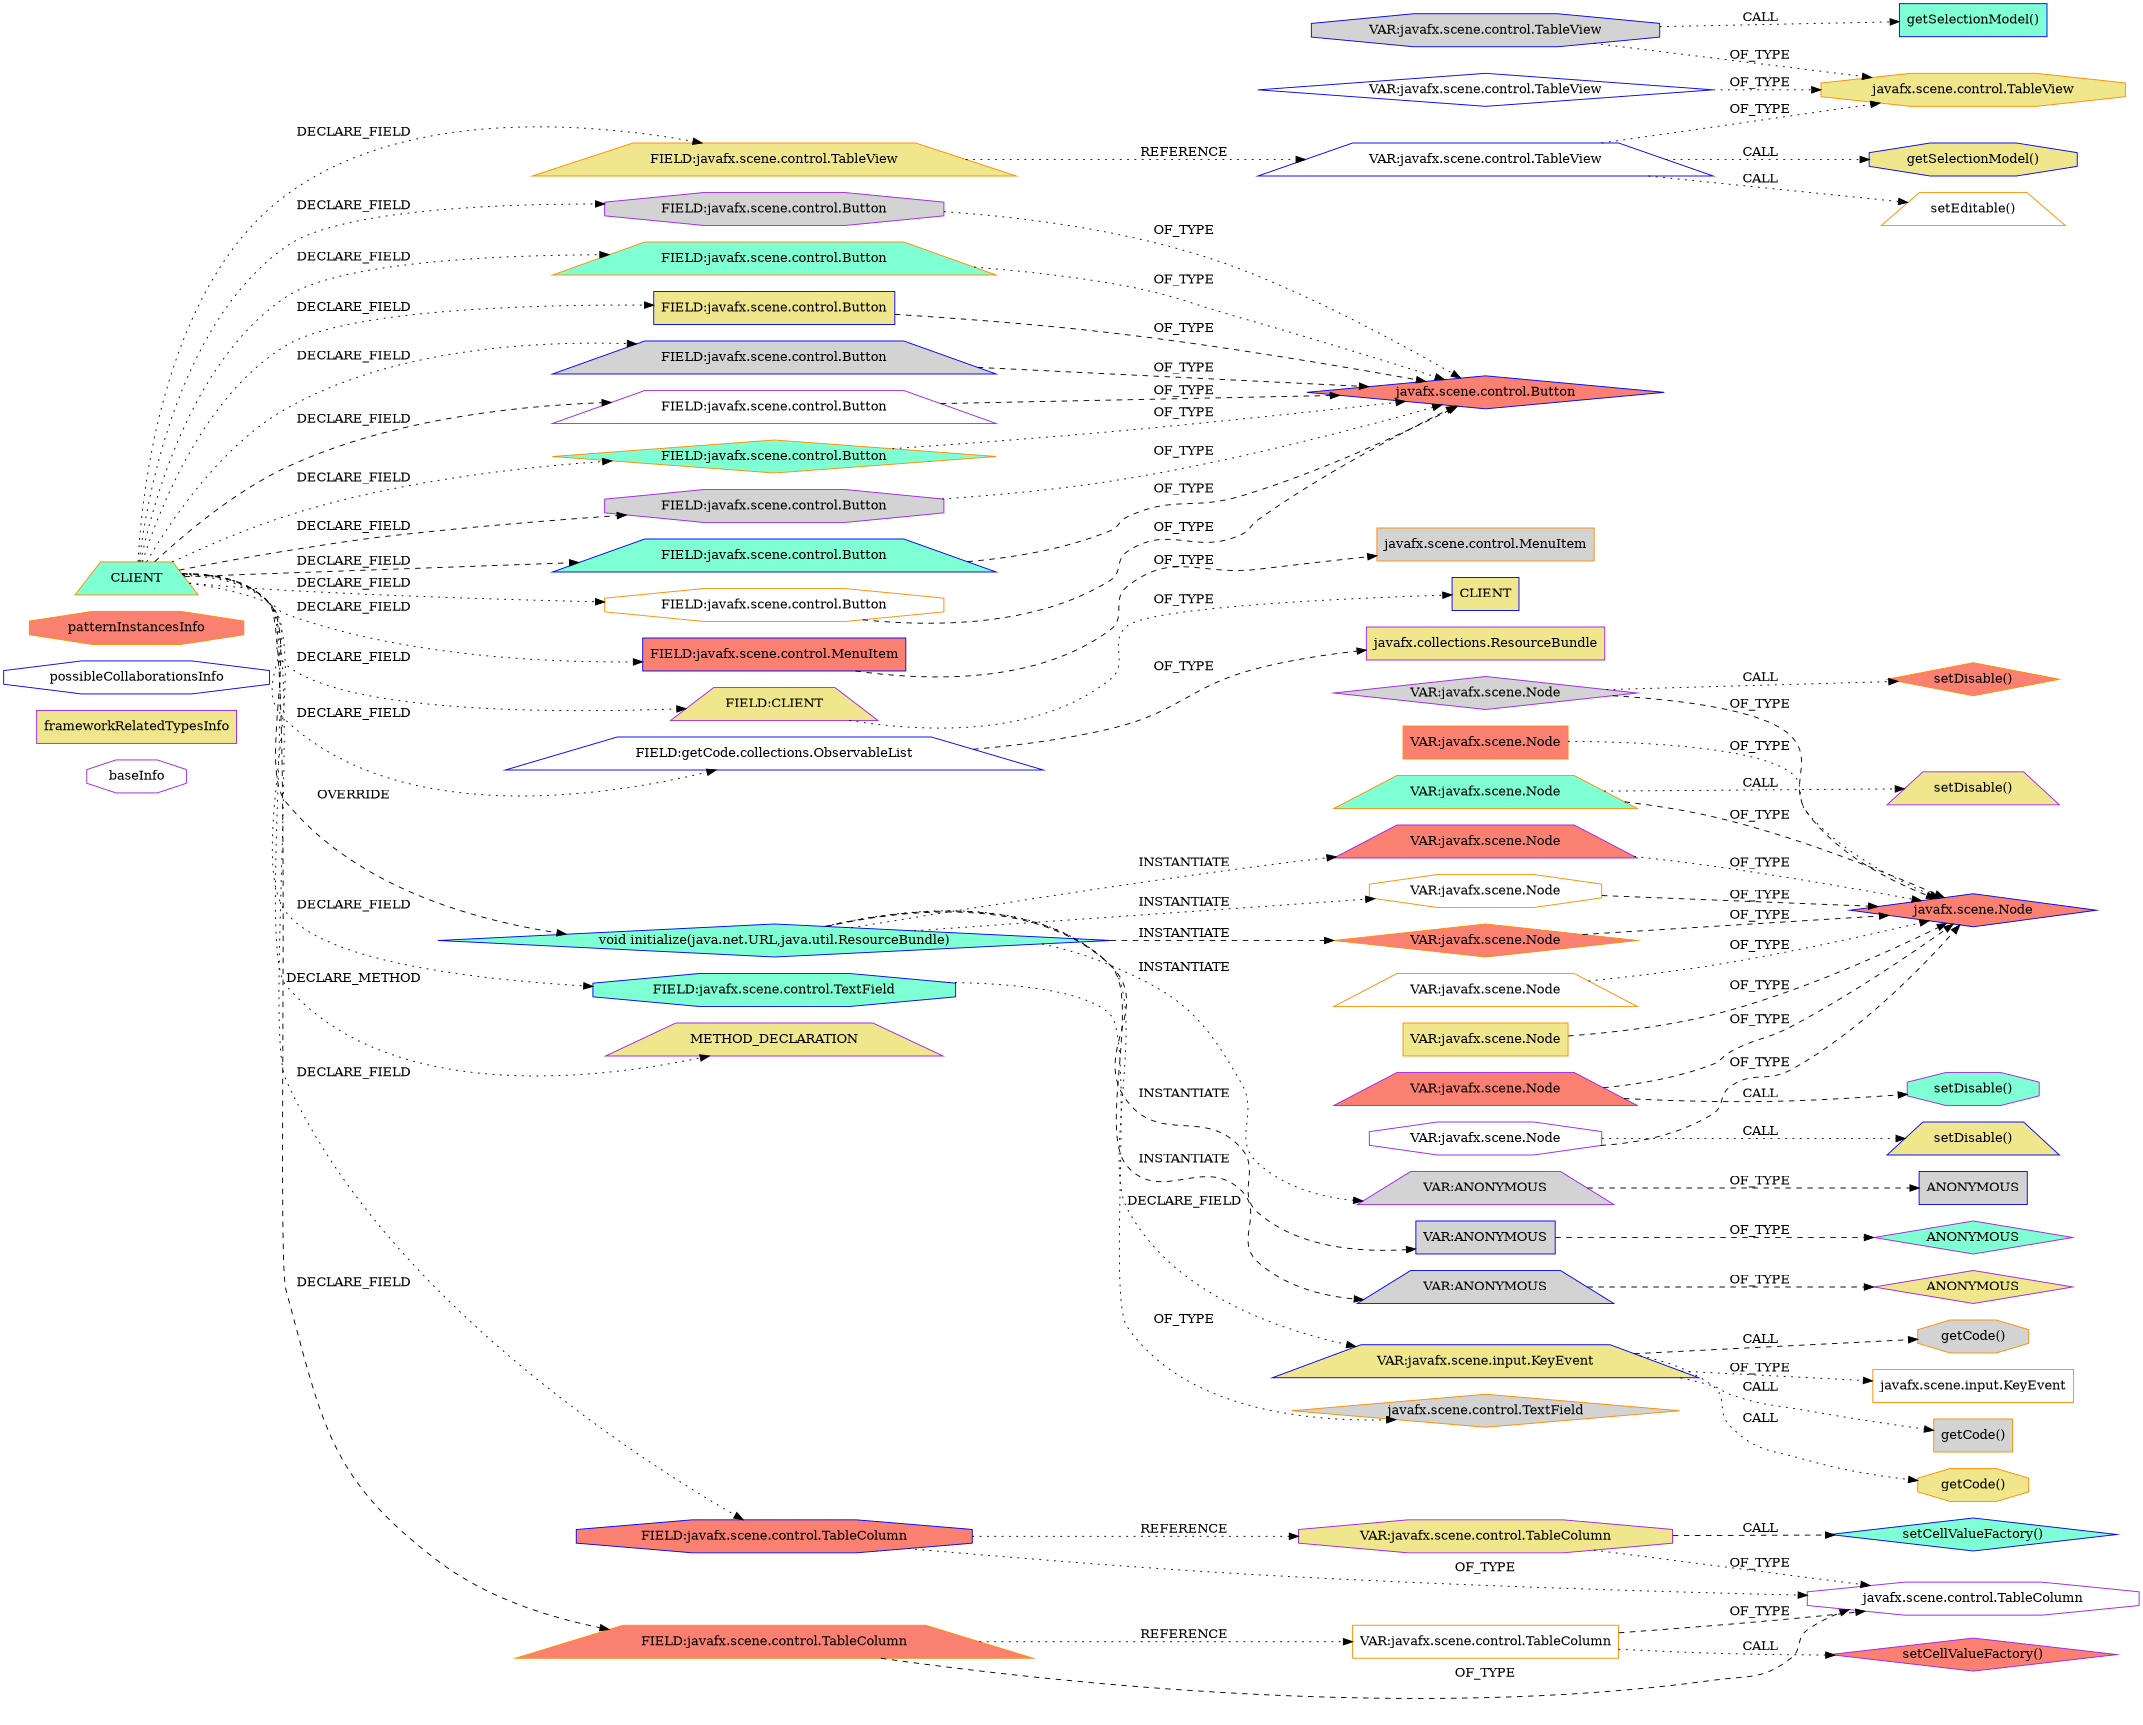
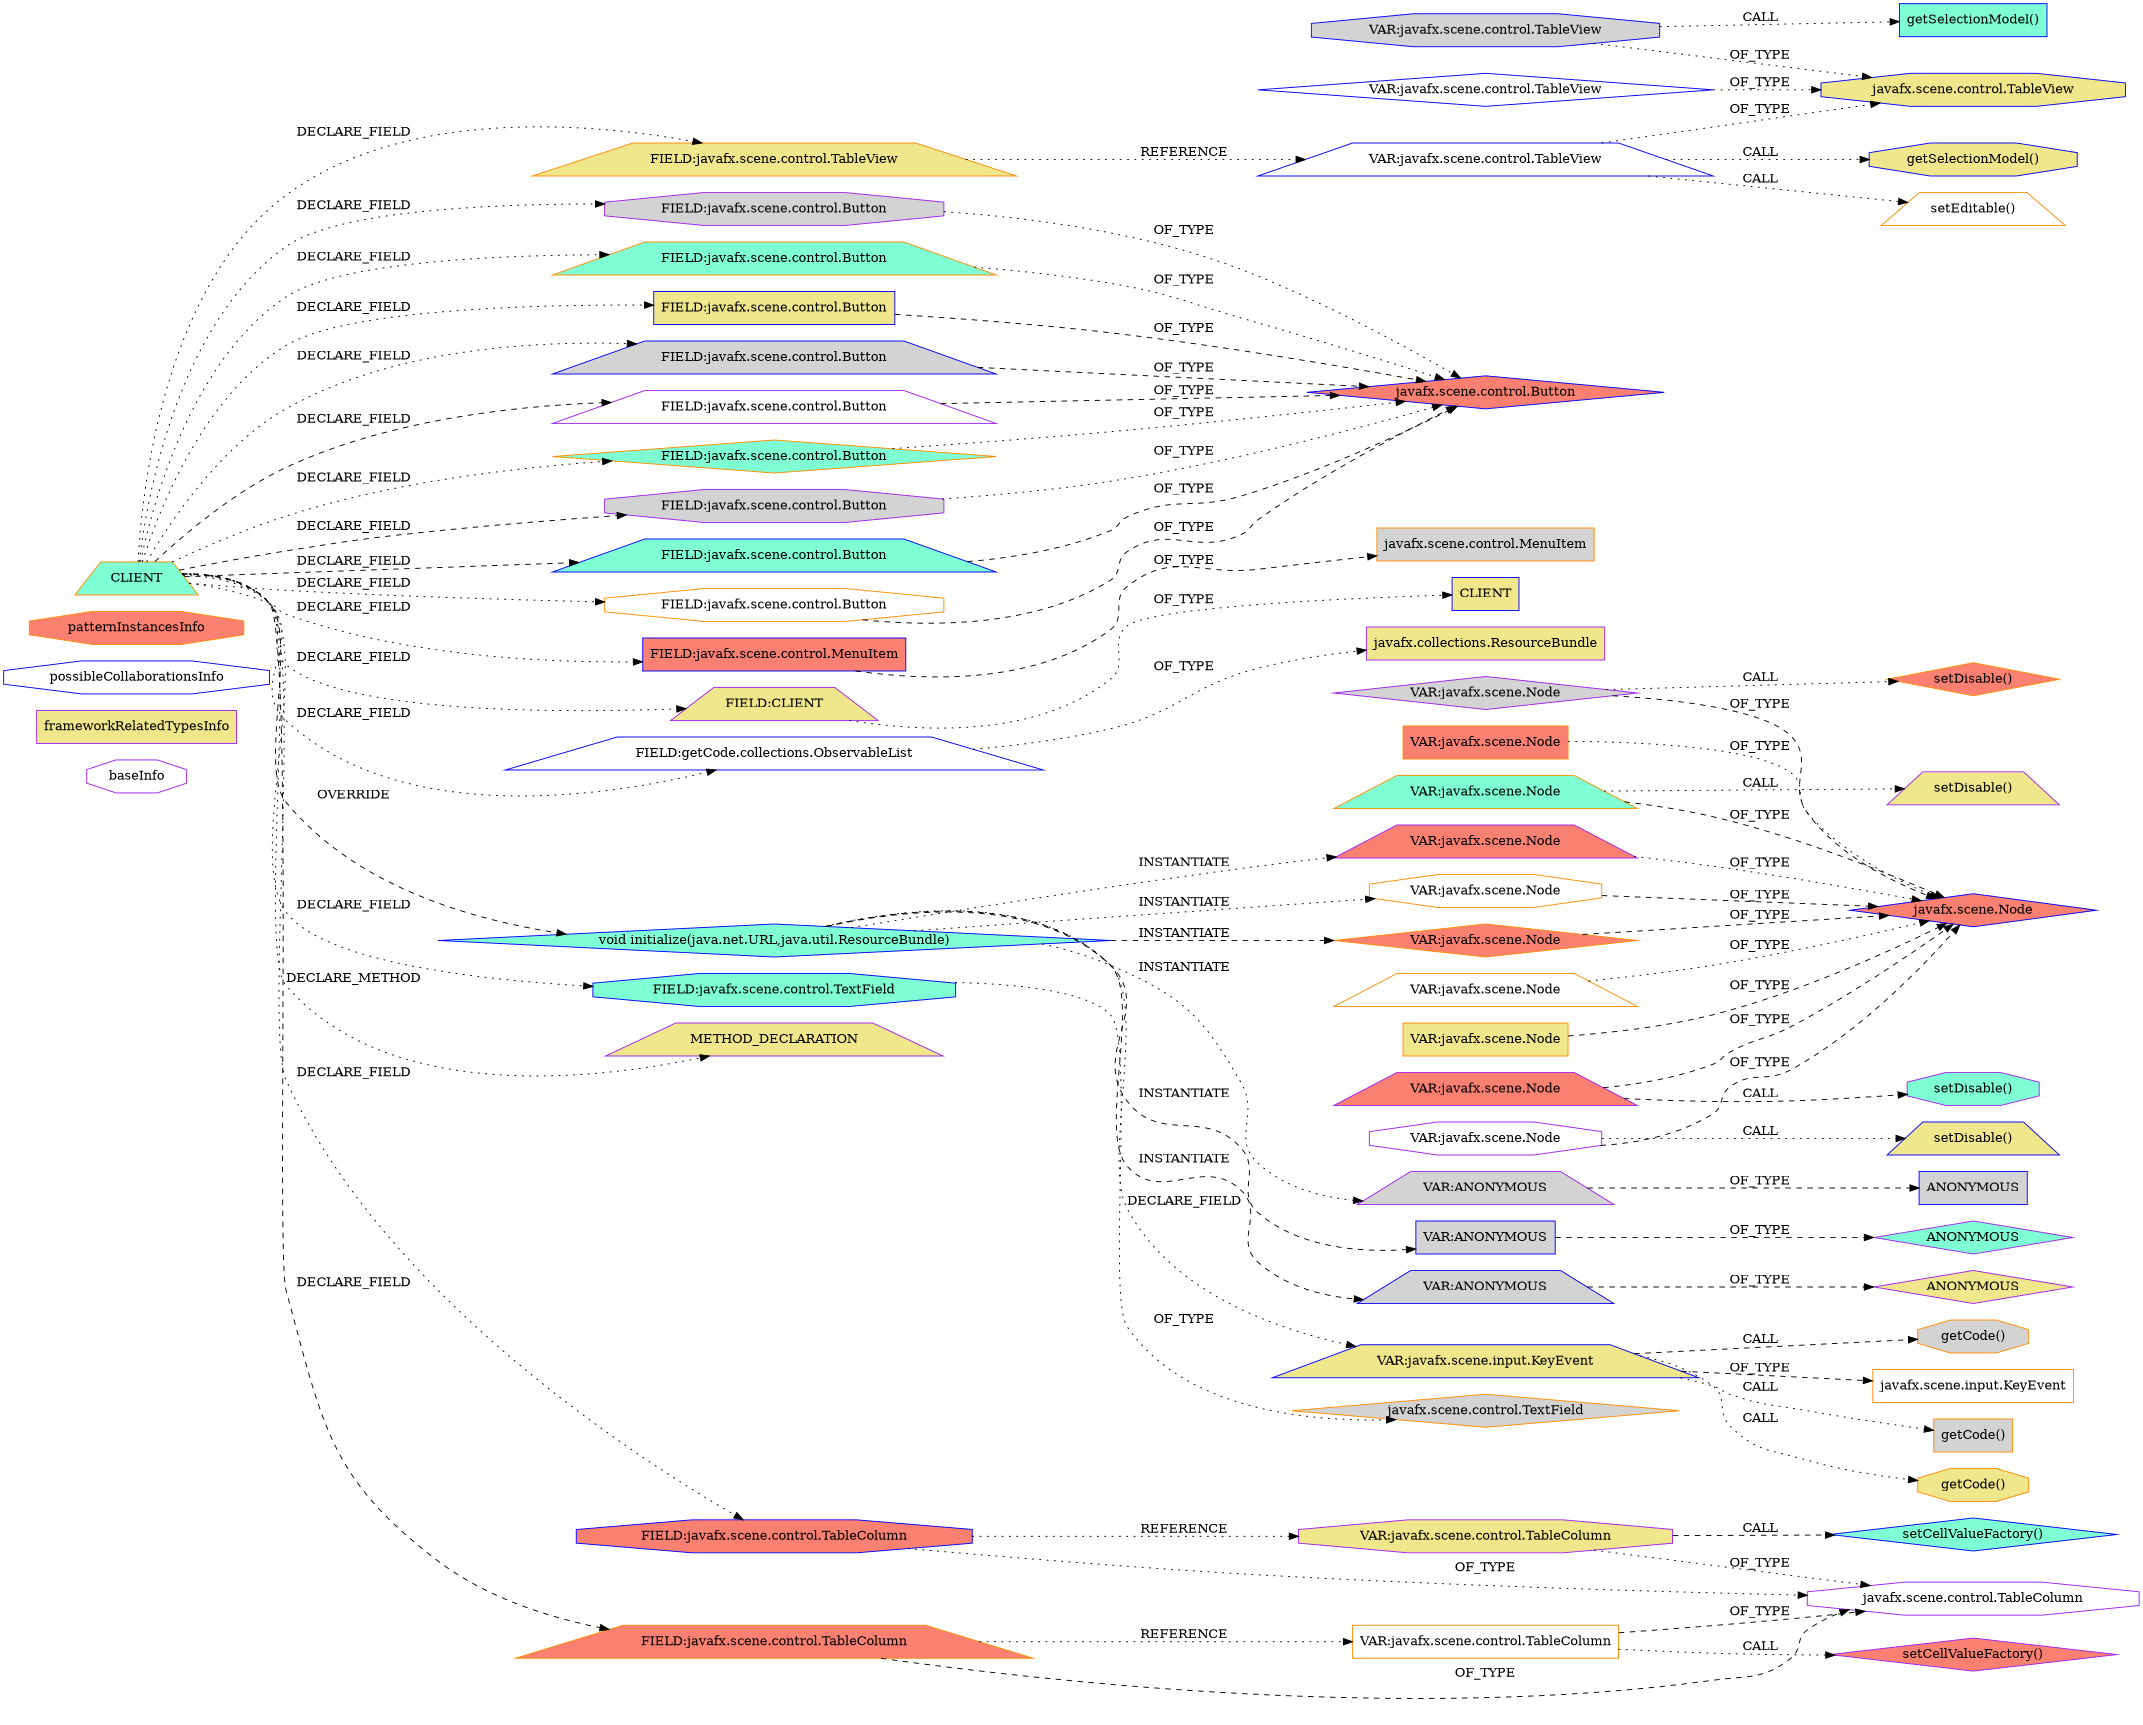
node "javafx.scene.control.TableView": color darkorange -> blue
edge "FIELD:getCode.collections.ObservableList" -> "javafx.collections.ResourceBundle": style dashed -> dotted
edge "VAR:javafx.scene.input.KeyEvent" -> "javafx.scene.input.KeyEvent": style dotted -> dashed
